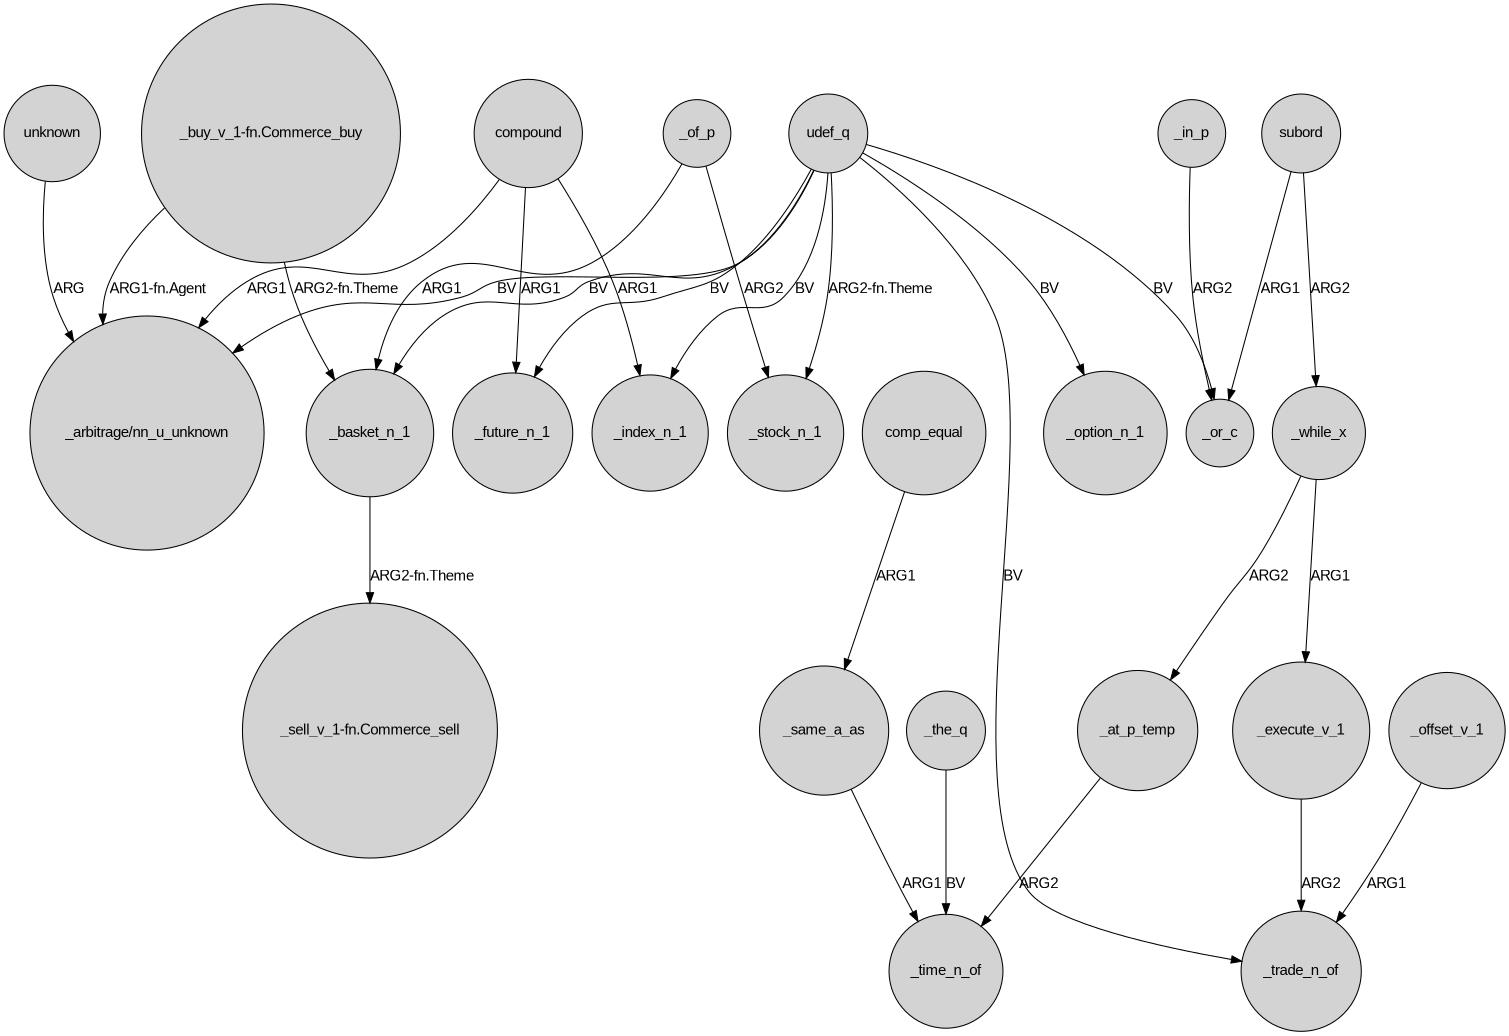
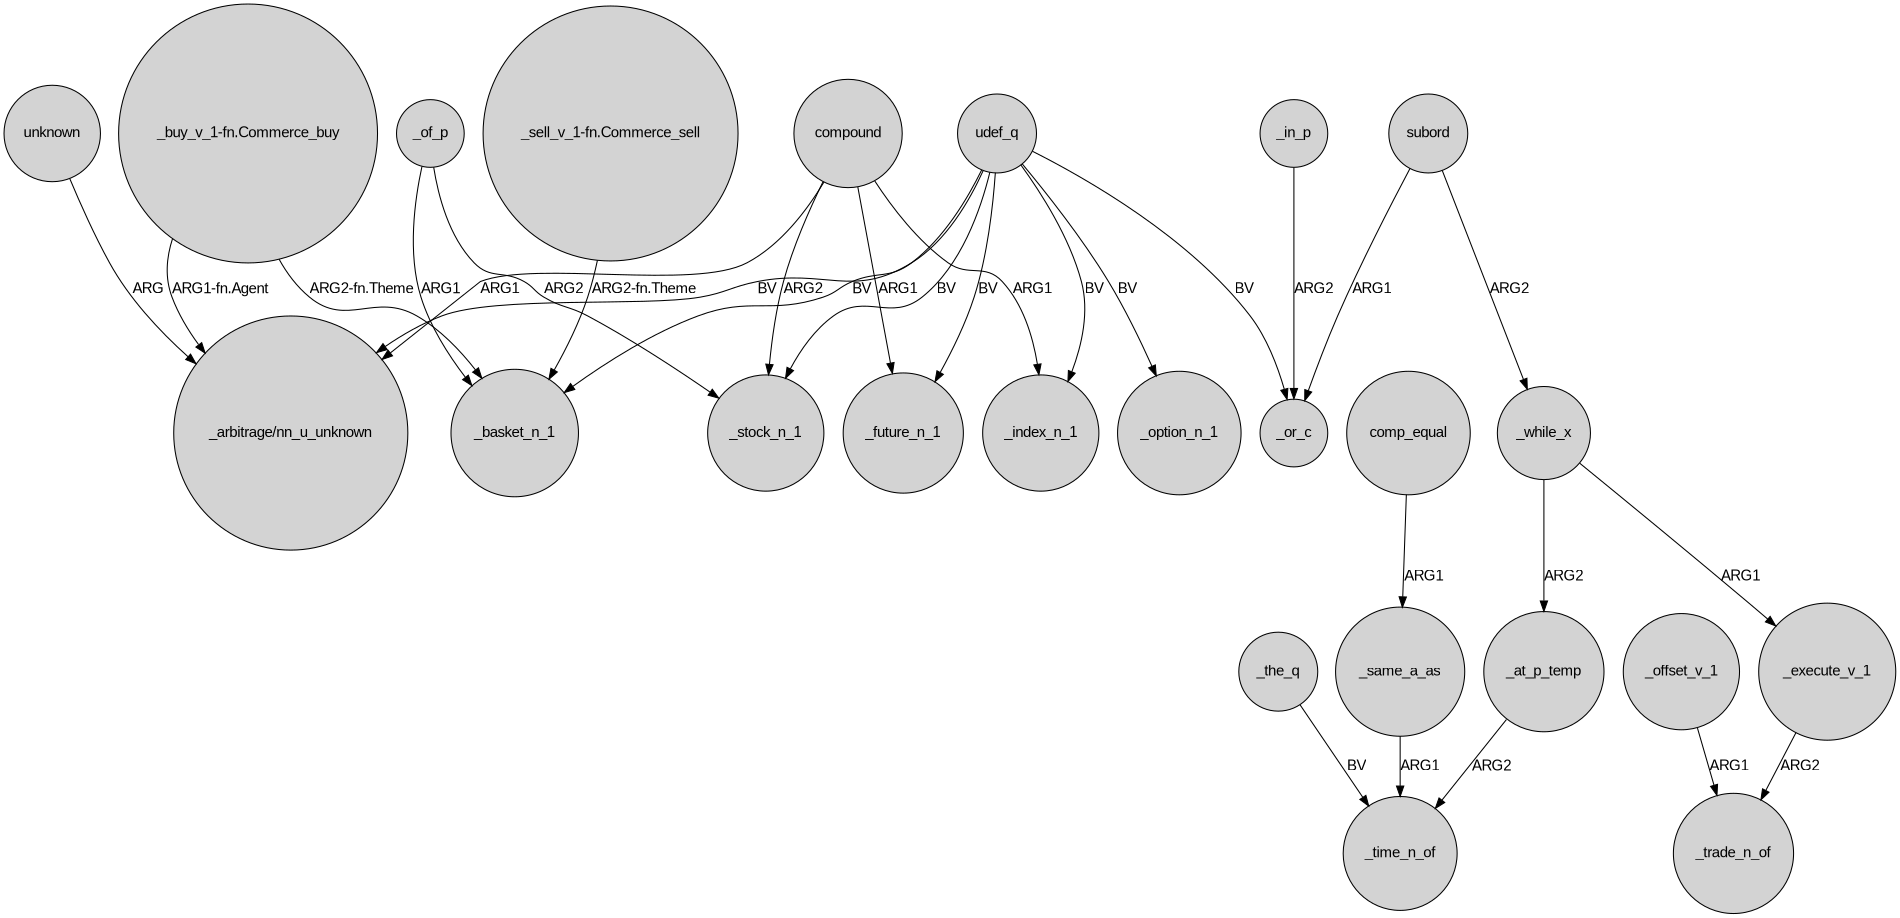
edge "compound" -> "_stock_n_1": added, label "ARG2"
edge "udef_q" -> "_stock_n_1": label "ARG2-fn.Theme" -> "BV"
edge "_basket_n_1" -> "_sell_v_1-fn.Commerce_sell": reversed
edge "udef_q" -> "_trade_n_of": removed, label "BV"
